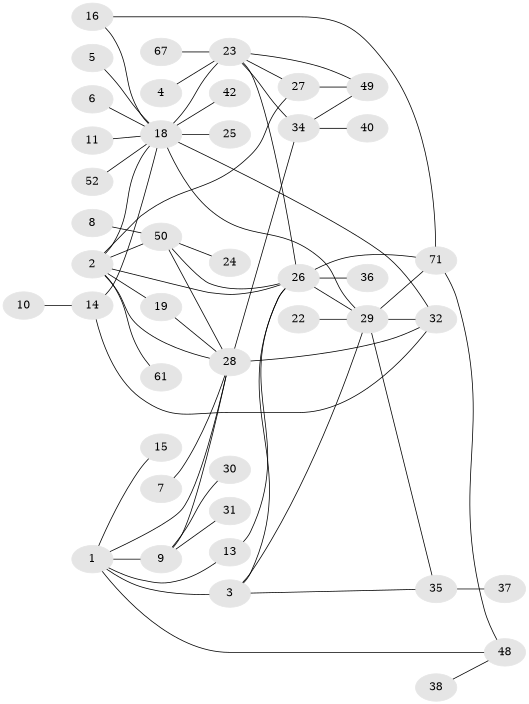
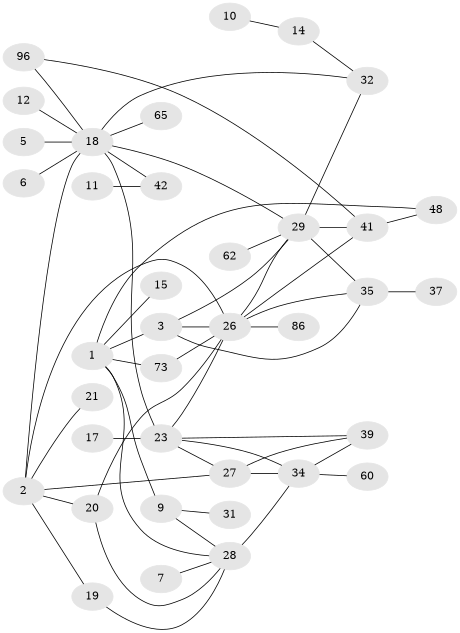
node "16": label "16" -> "96"
node "67": label "67" -> "17"
node "49": label "49" -> "39"
node "4": removed
node "40": label "40" -> "60"
node "25": label "25" -> "65"
edge "18" -- "11": now "42" -- "11"
node "52": label "52" -> "12"
node "8": removed
node "50": label "50" -> "20"
edge "18" -- "14": removed
node "71": label "71" -> "41"
node "24": removed
node "36": label "36" -> "86"
edge "35" -- "26": added
node "22": label "22" -> "62"
edge "2" -- "28": removed
edge "32" -- "28": removed
node "61": label "61" -> "21"
node "30": removed
edge "27" -- "34": added
node "13": label "13" -> "73"
node "38": removed
